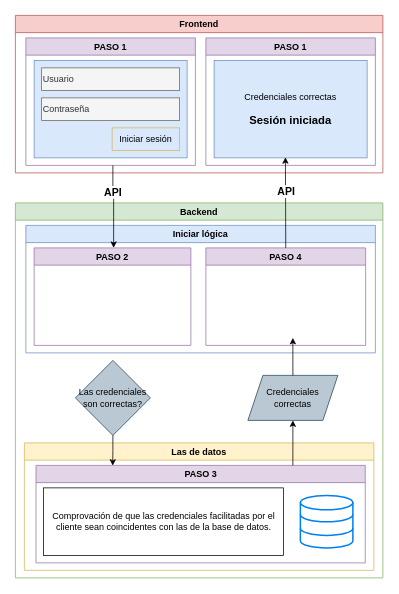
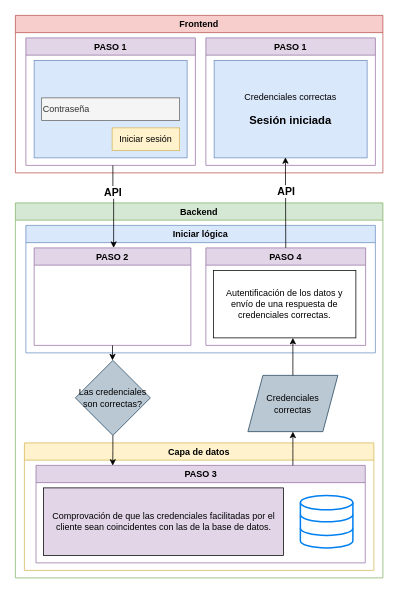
node "Usuario": removed
node "Iniciar sesión": fillcolor #dae8fc -> #fff2cc
node "Autentificación de los datos y envío de una respuesta de credenciales correctas.": added
edge "PASO 2" -> "Las credenciales son correctas?": added
node "Credenciales correctas": size 90x45 -> 90x56
node "Las de datos": label "Las de datos" -> "Capa de datos"
node "Comprovación de que las credenciales facilitadas por el cliente sean coincidentes con las de la base de datos.": fillcolor #ffffff -> #e1d5e7
